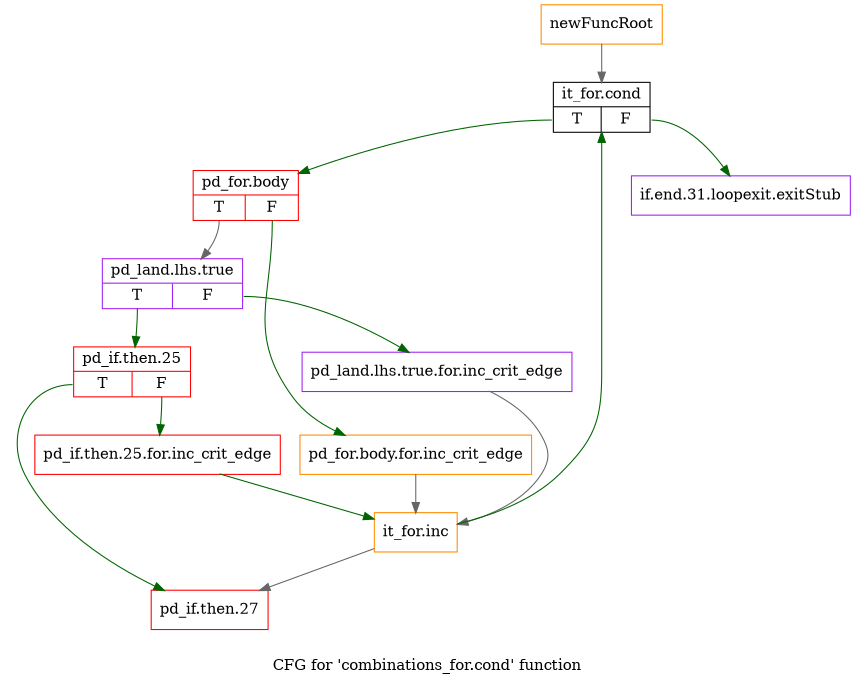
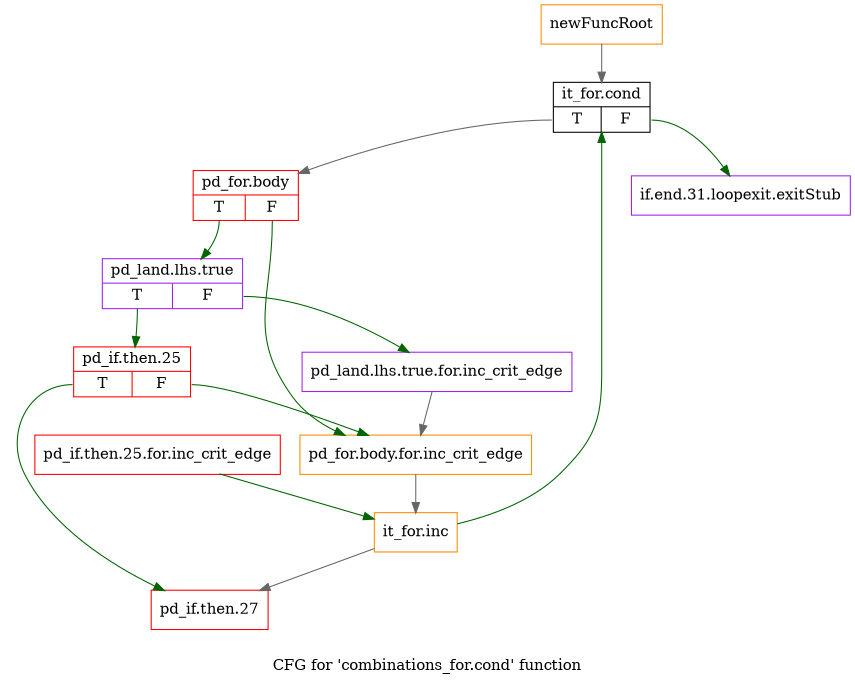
edge "it_for.cond" -> "pd_for.body": color darkgreen -> gray40
edge "pd_for.body" -> "pd_land.lhs.true": color gray40 -> darkgreen
edge "pd_if.then.25" -> "pd_if.then.25.for.inc_crit_edge": now "pd_if.then.25" -> "pd_for.body.for.inc_crit_edge"
edge "pd_land.lhs.true.for.inc_crit_edge" -> "it_for.inc": now "pd_land.lhs.true.for.inc_crit_edge" -> "pd_for.body.for.inc_crit_edge"
